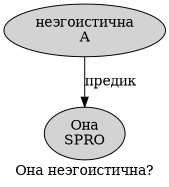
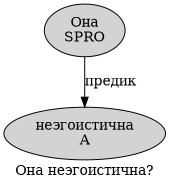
edge "неэгоистична A" -> "Она SPRO": reversed
